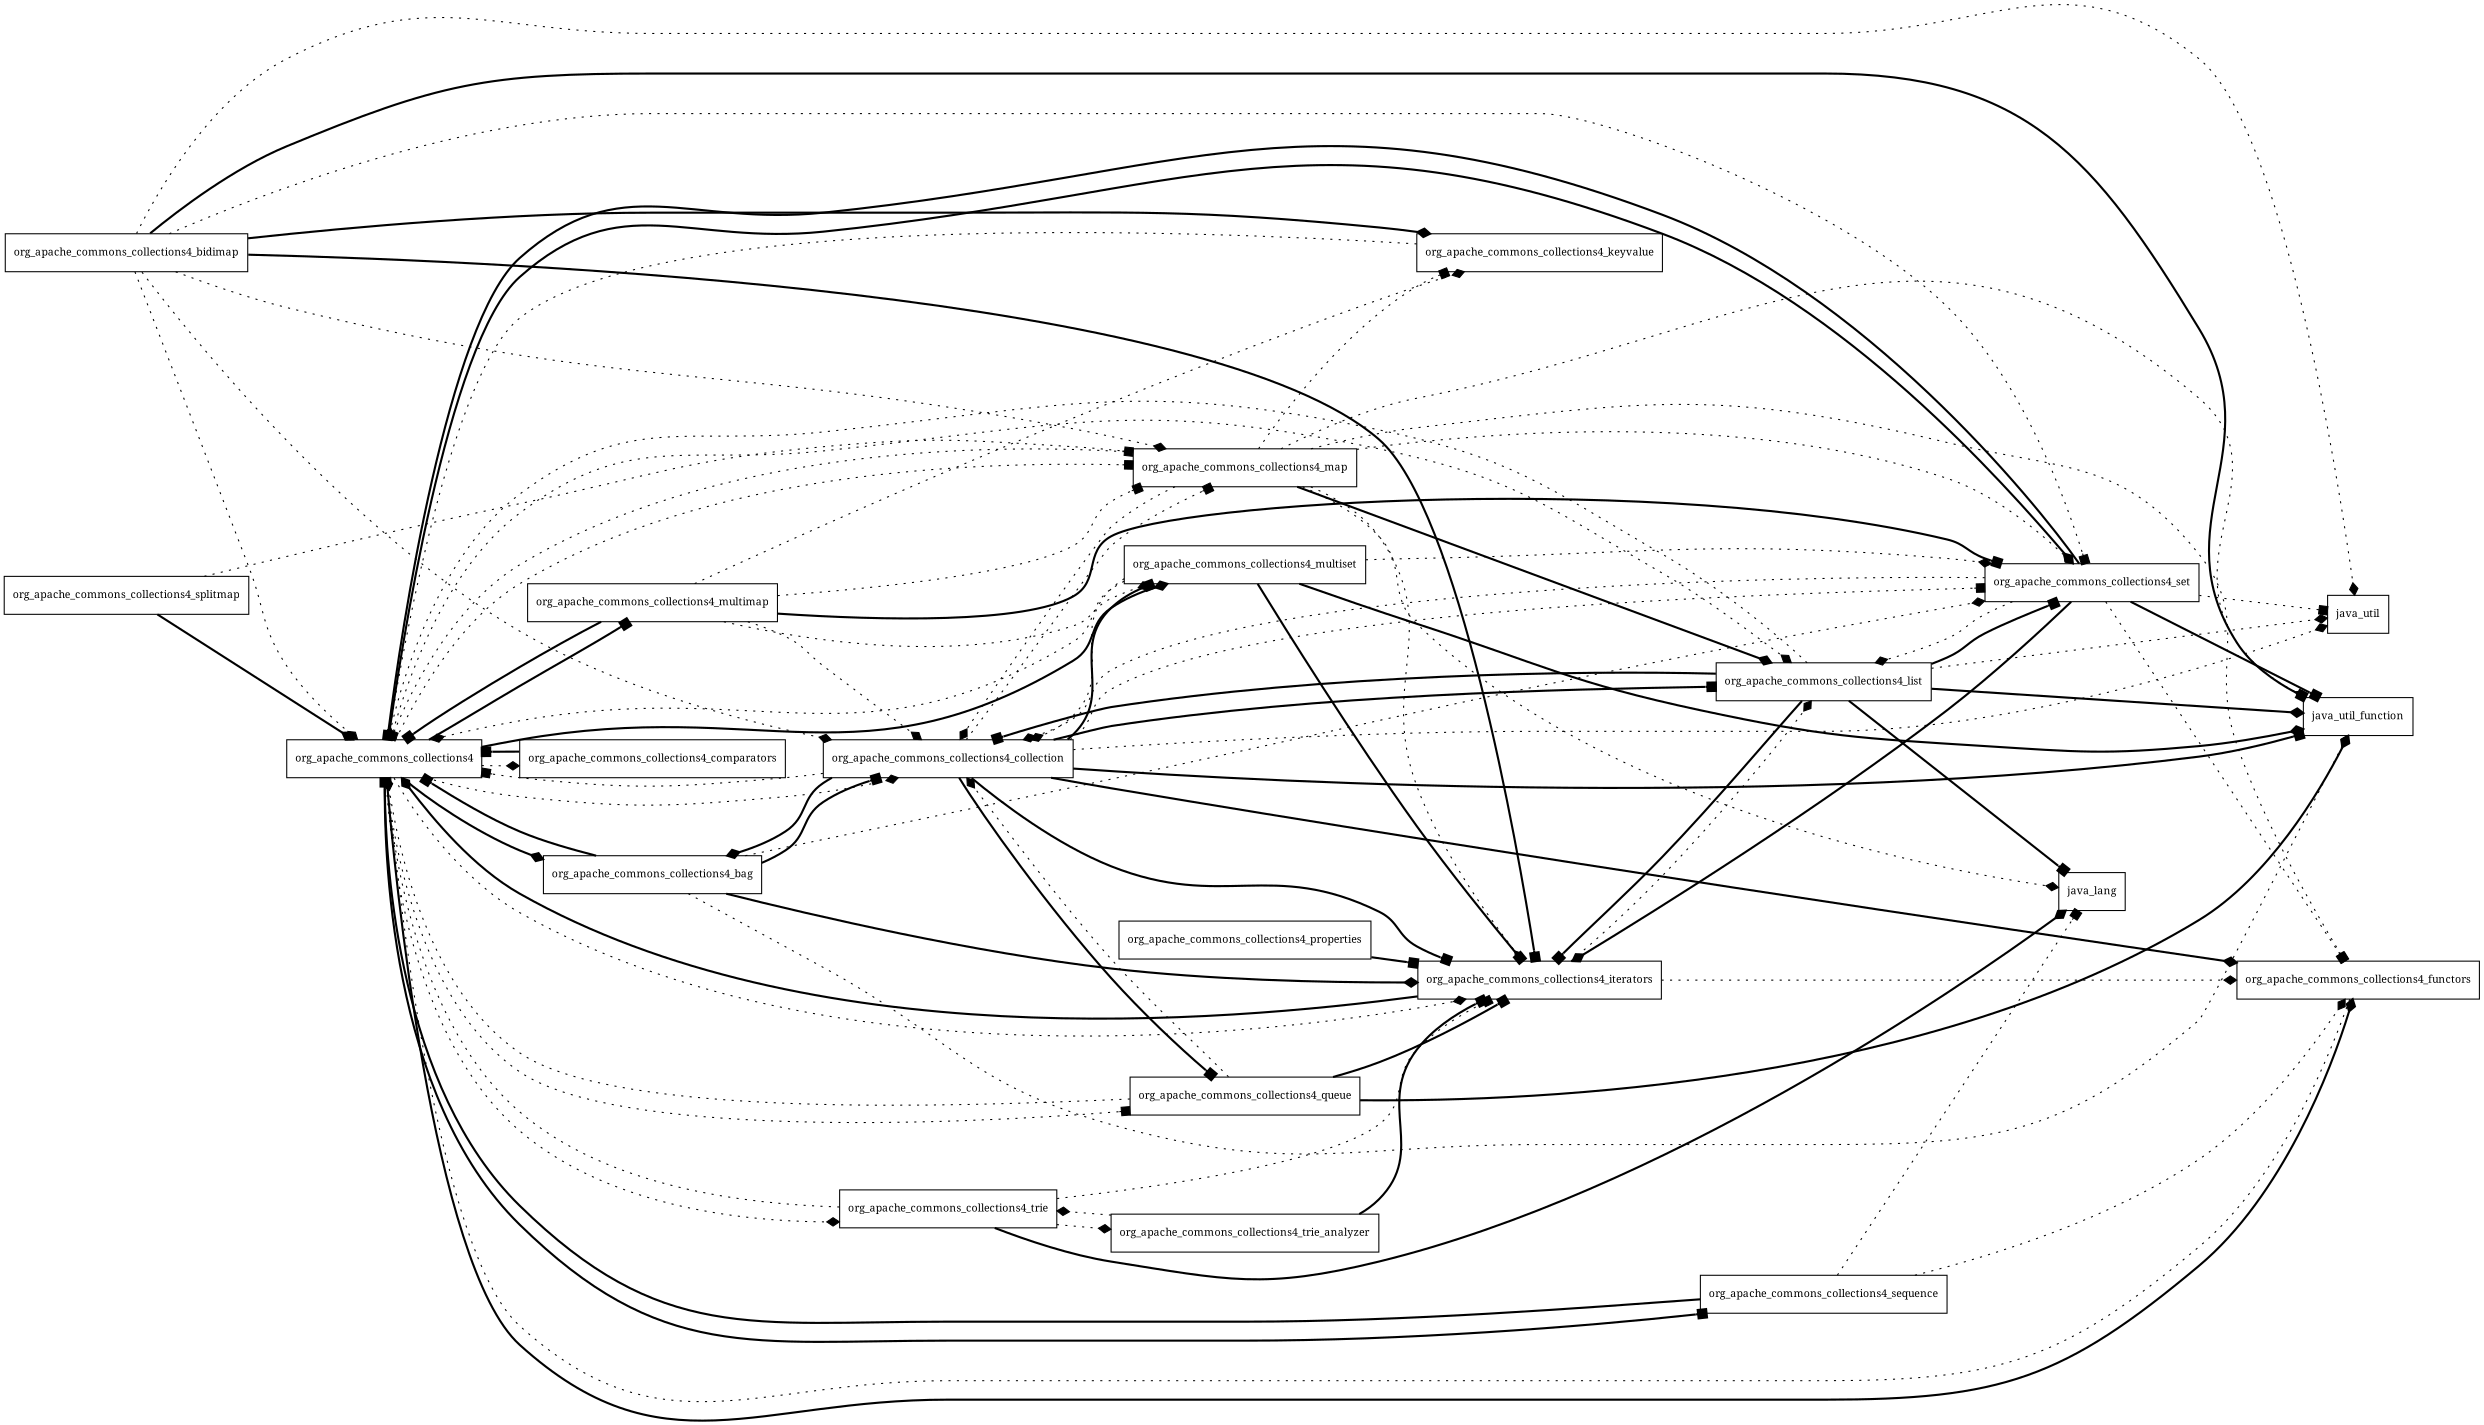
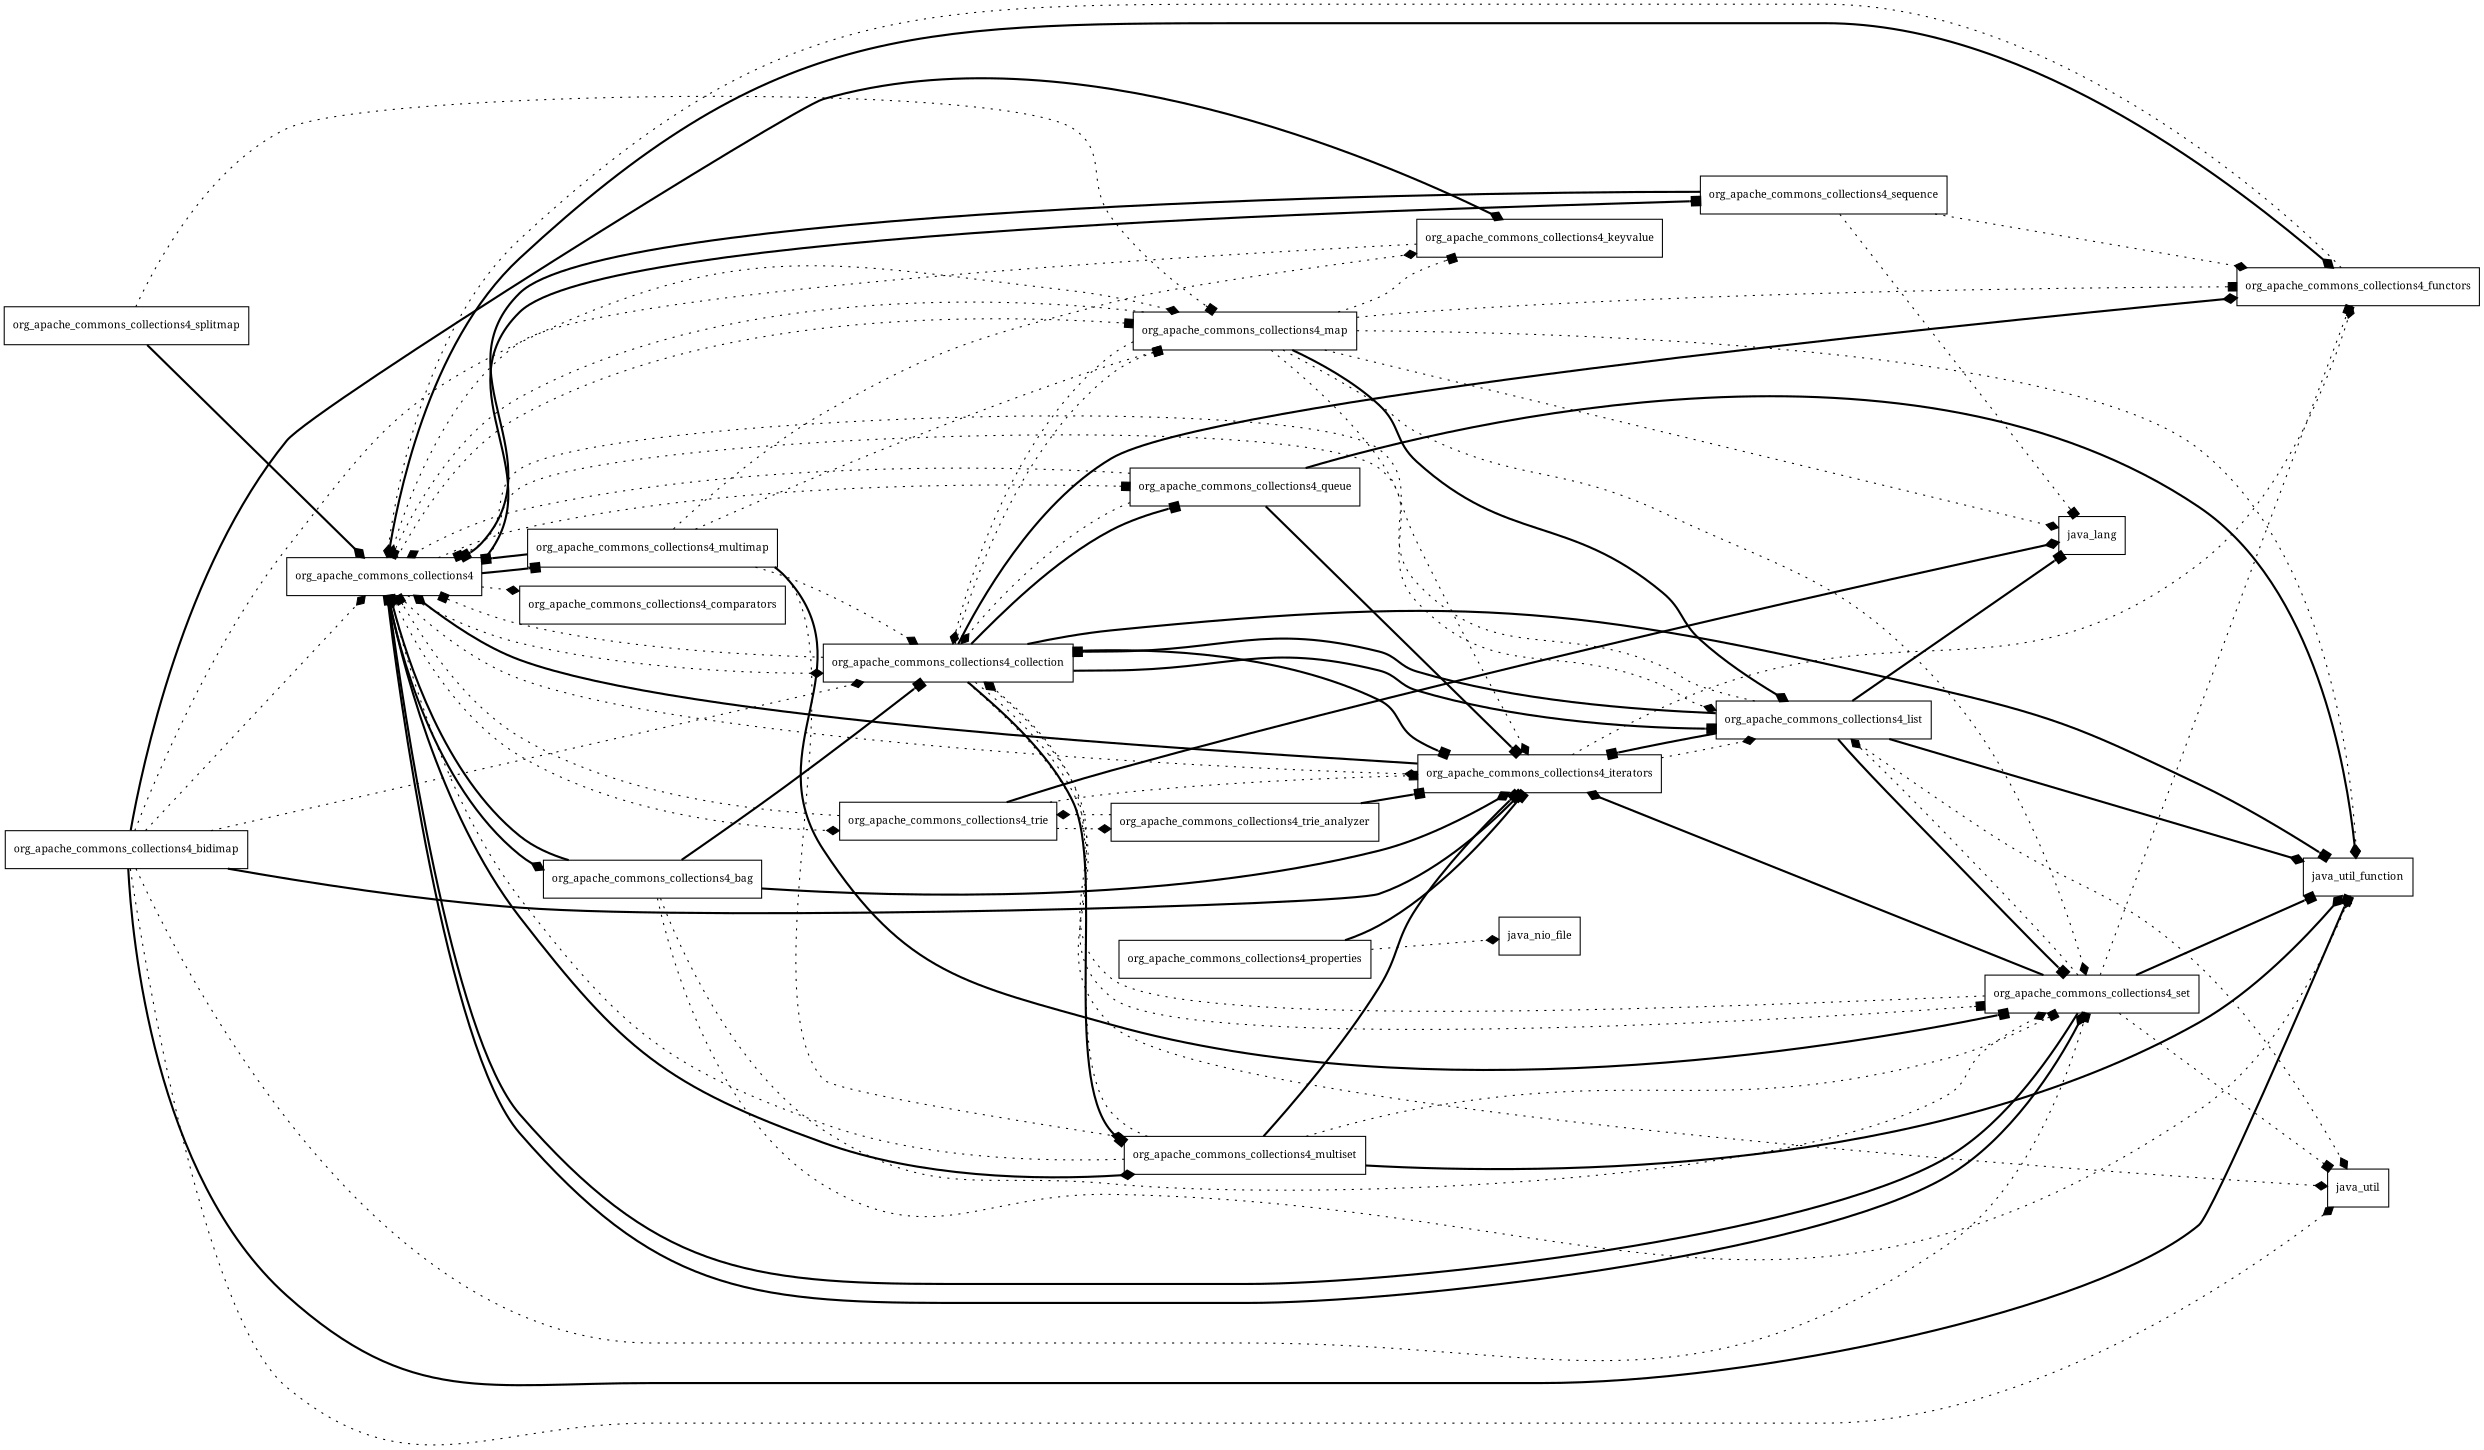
edge "org_apache_commons_collections4_multiset" -> "org_apache_commons_collections4_set": arrowhead diamond -> box
edge "org_apache_commons_collections4_comparators" -> "org_apache_commons_collections4": removed
edge "org_apache_commons_collections4_collection" -> "org_apache_commons_collections4_bag": removed
node "java_nio_file": added
